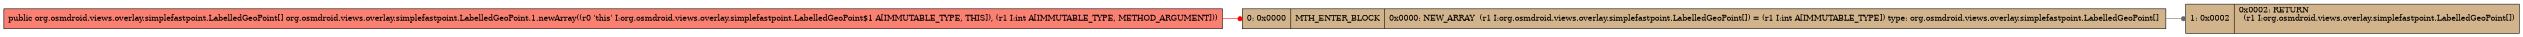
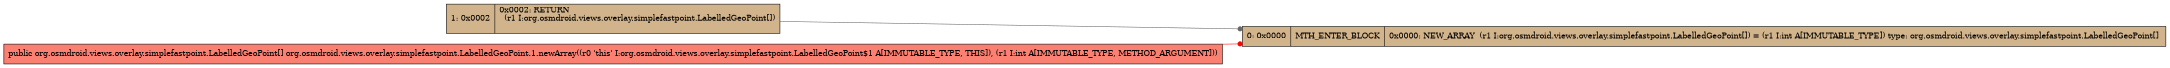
edge "0: 0x0000" -> "1: 0x0002": reversed
